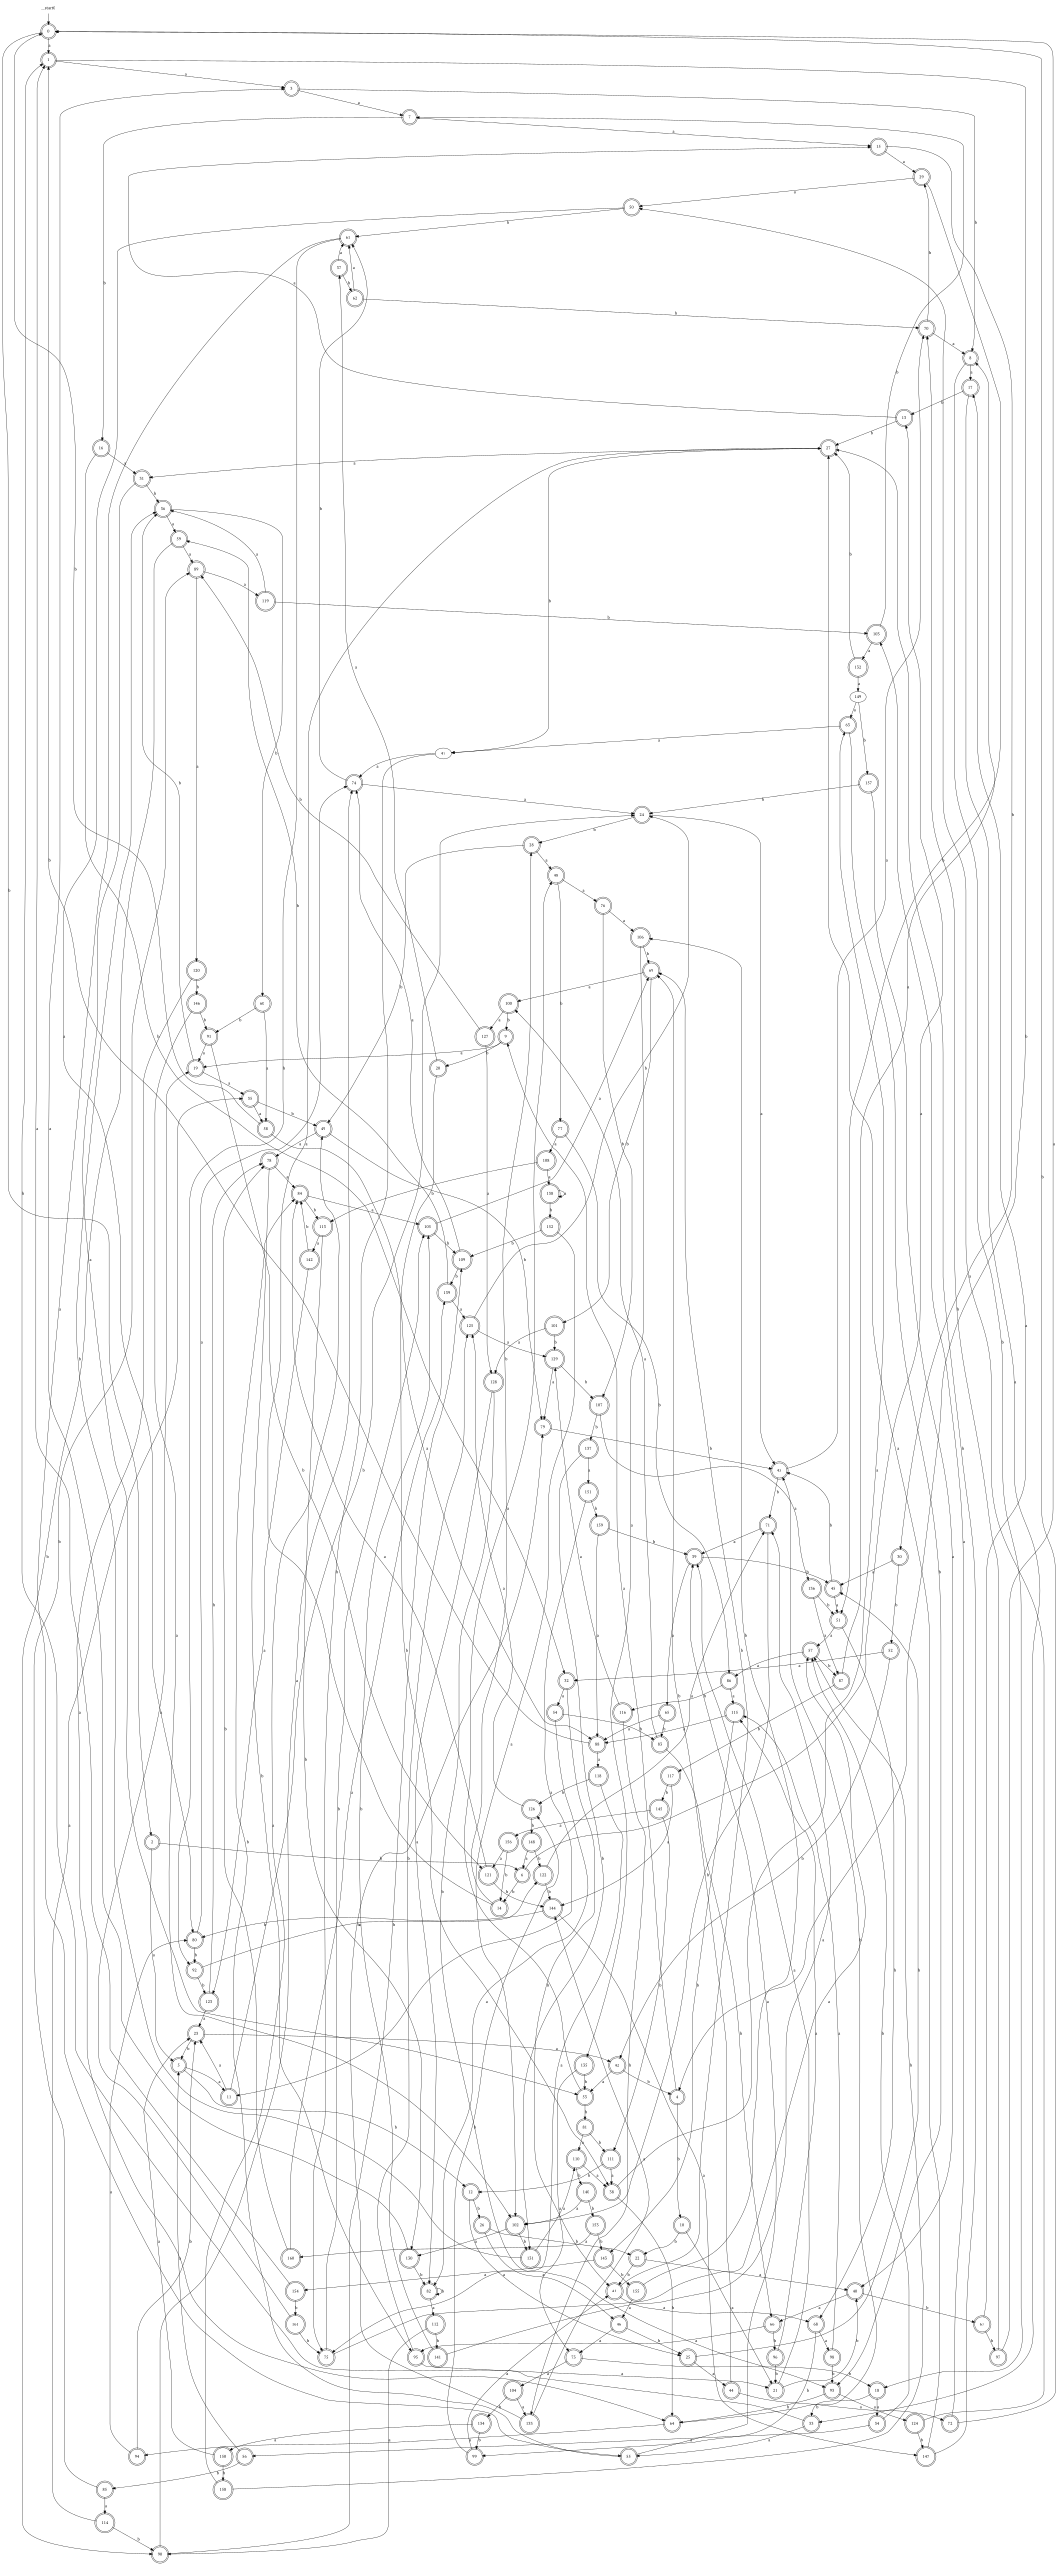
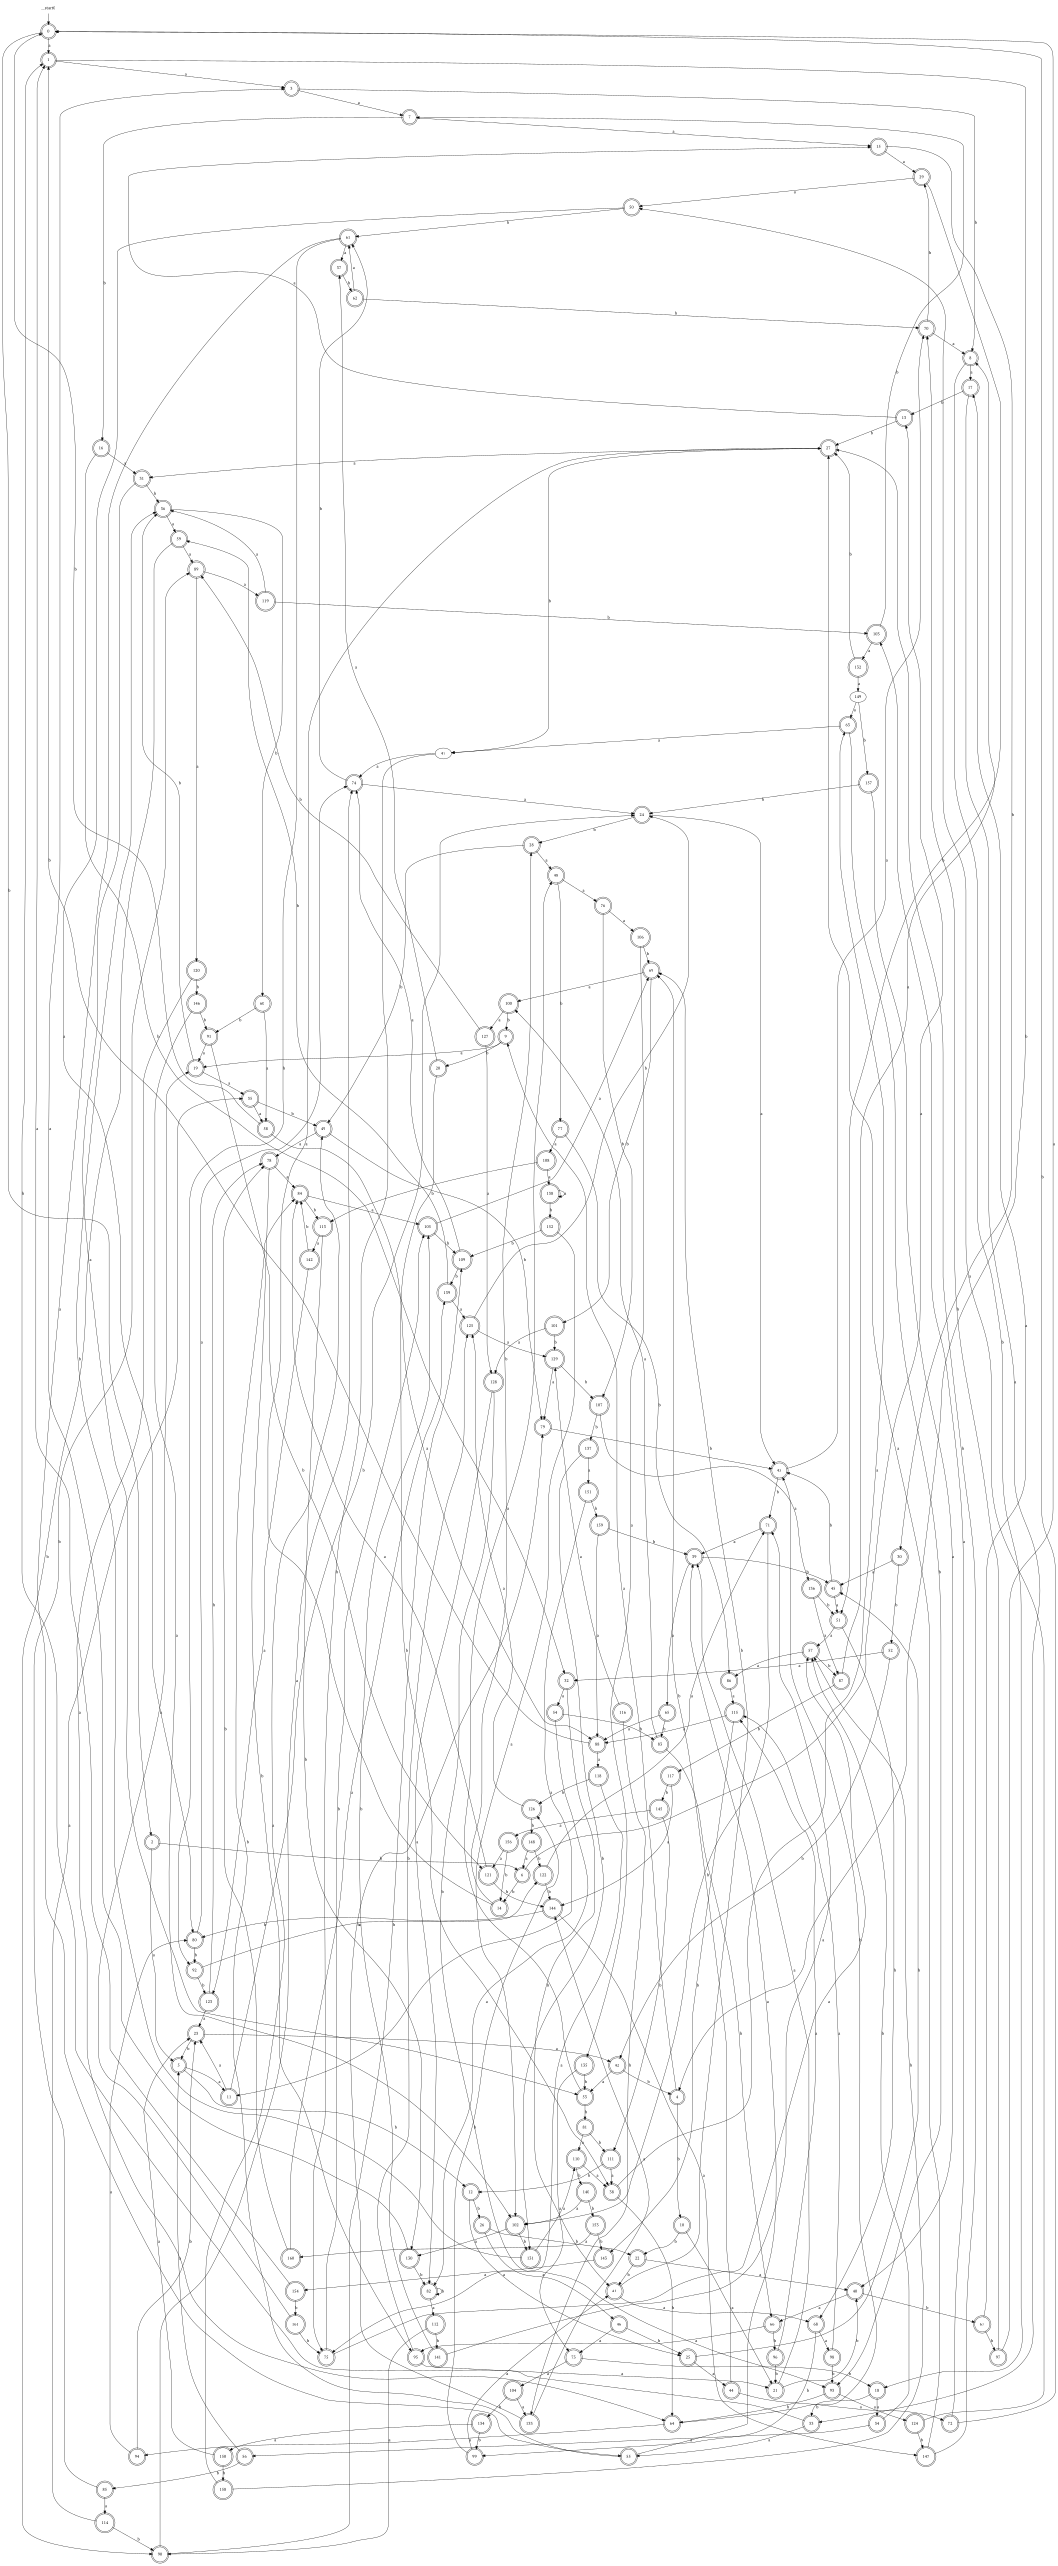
edge "37" -> "61": reversed
edge "86" -> "116": removed, label "b"
node "155": removed
